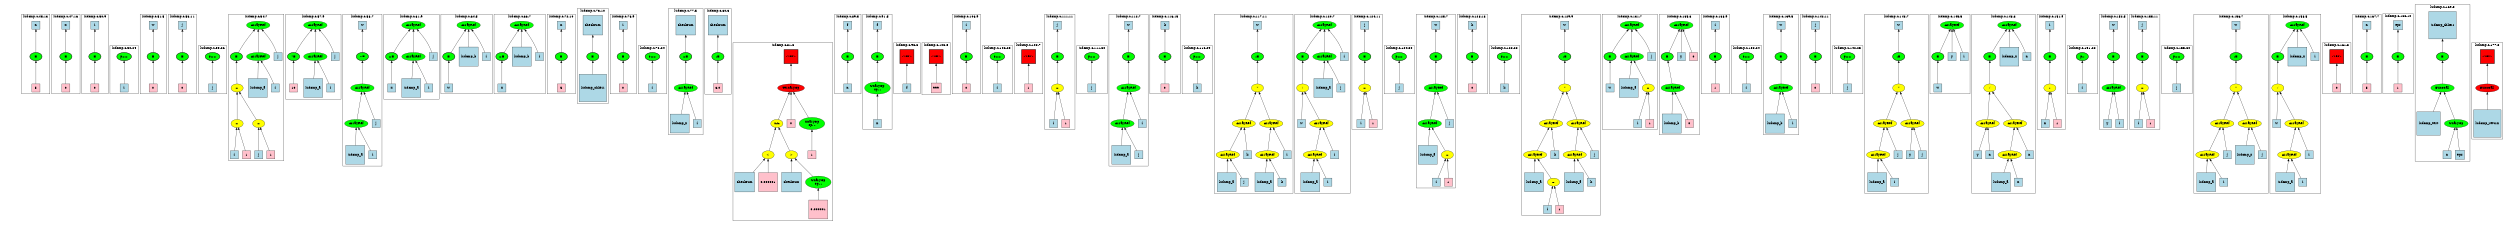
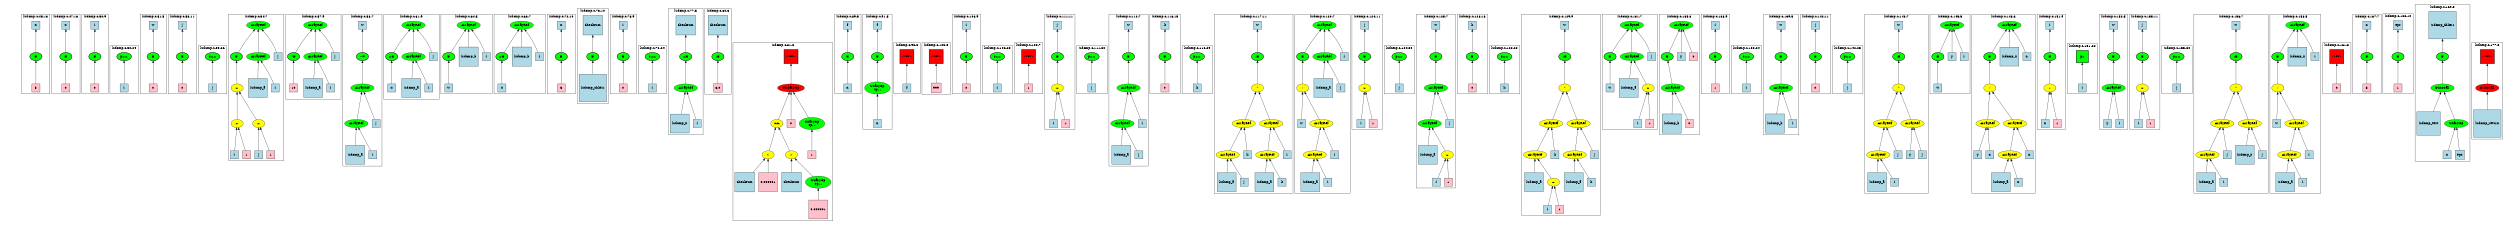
node "p--": shape ellipse -> square
